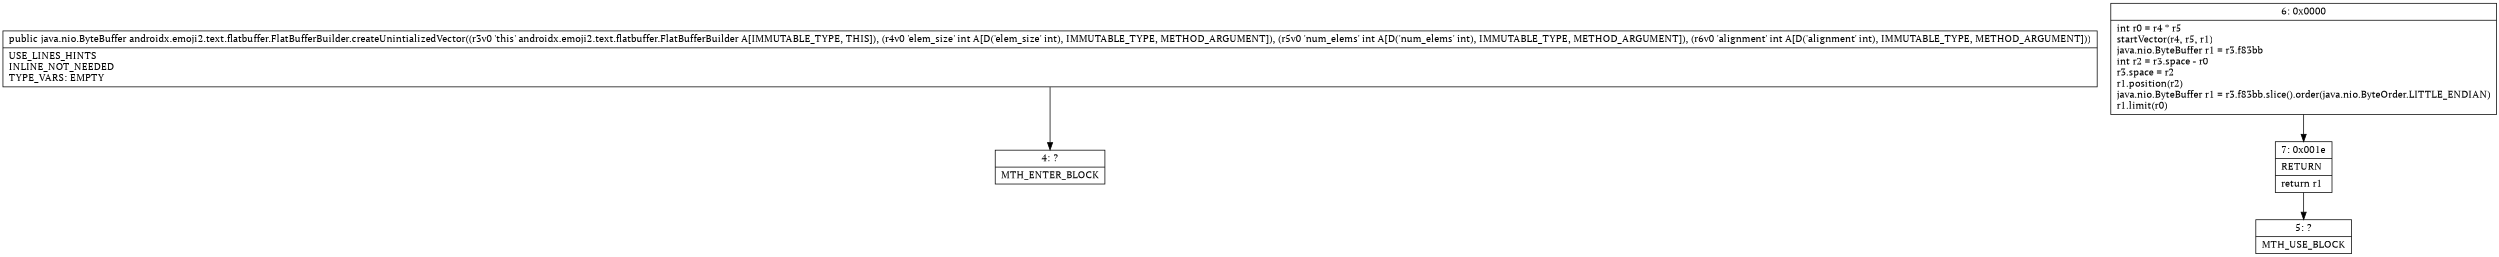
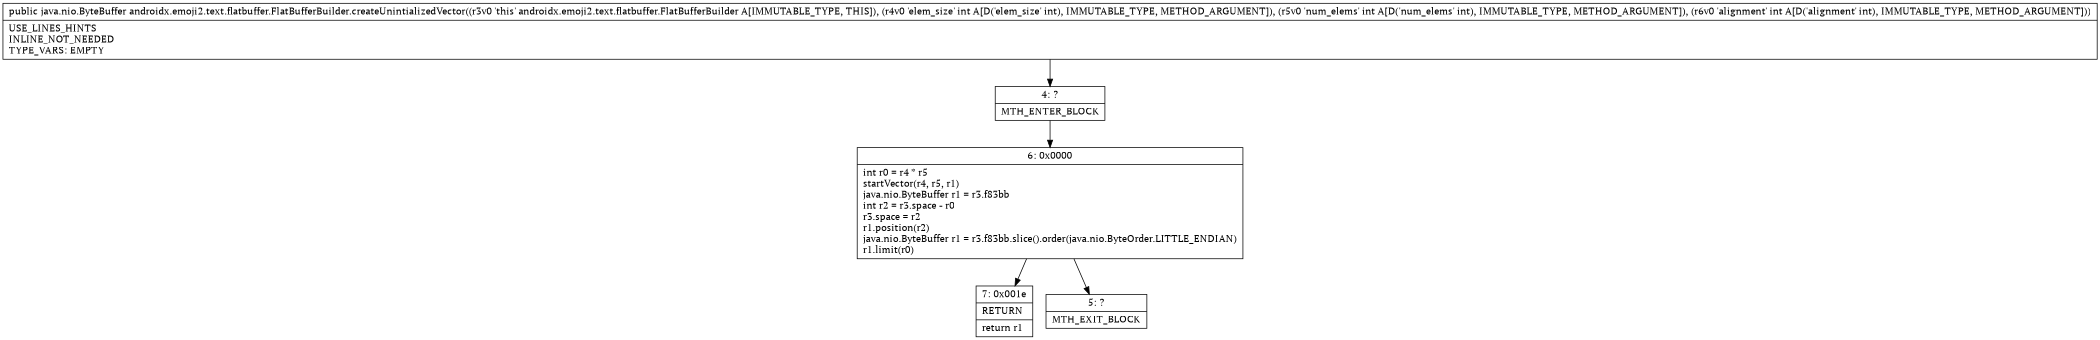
edge "4: ?" -> "6: 0x0000": added
edge "7: 0x001e" -> "5: ?": now "6: 0x0000" -> "5: ?"
node "5: ?": text "MTH_USE_BLOCK" -> "MTH_EXIT_BLOCK"
